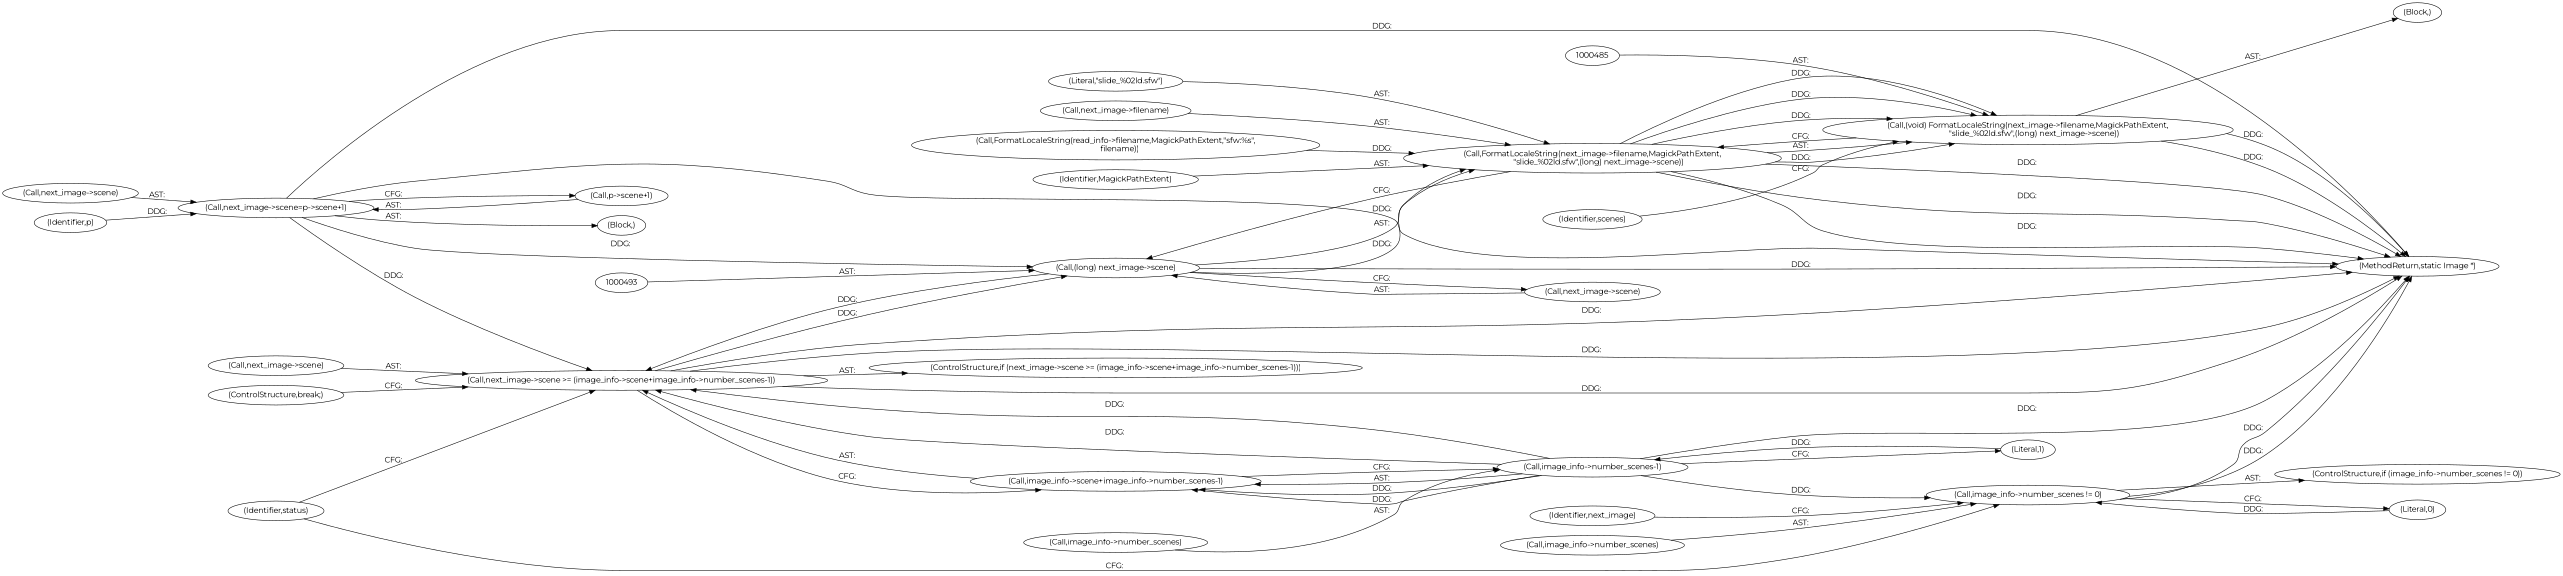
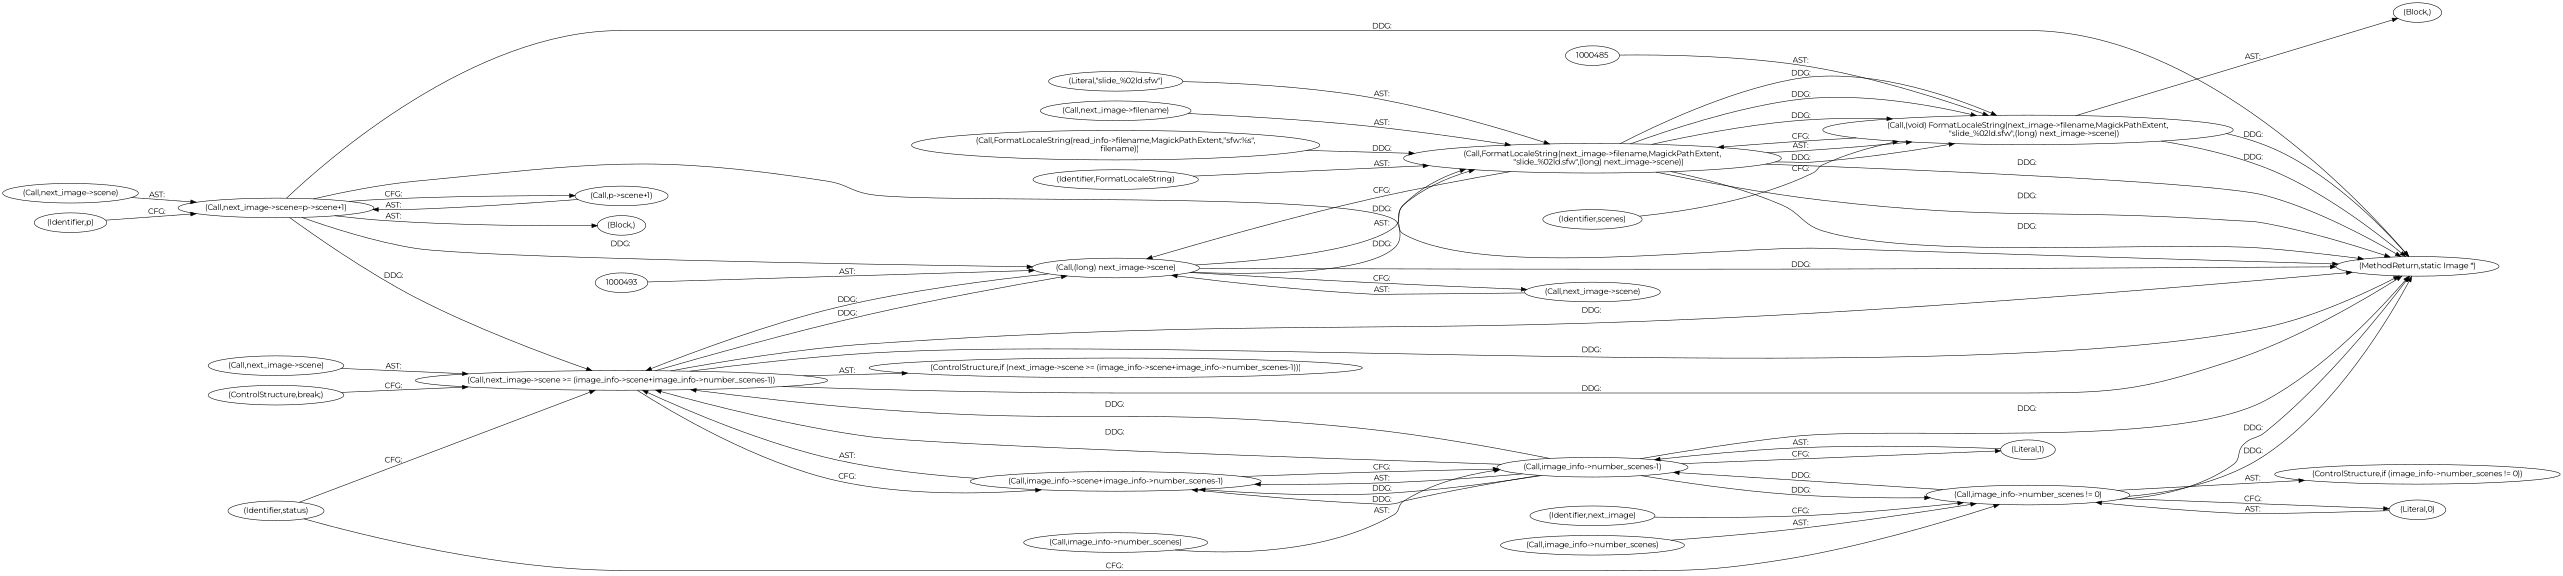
node "(Identifier,MagickPathExtent)": label "(Identifier,MagickPathExtent)" -> "(Identifier,FormatLocaleString)"
edge "(Identifier,p)" -> "(Call,next_image->scene=p->scene+1)": label "DDG: " -> "CFG: "
edge "(Literal,1)" -> "(Call,image_info->number_scenes-1)": label "DDG: " -> "AST: "
edge "(Call,image_info->number_scenes != 0)" -> "(Call,image_info->number_scenes-1)": added, label "DDG:"
edge "(Literal,0)" -> "(Call,image_info->number_scenes != 0)": label "DDG: " -> "AST: "
